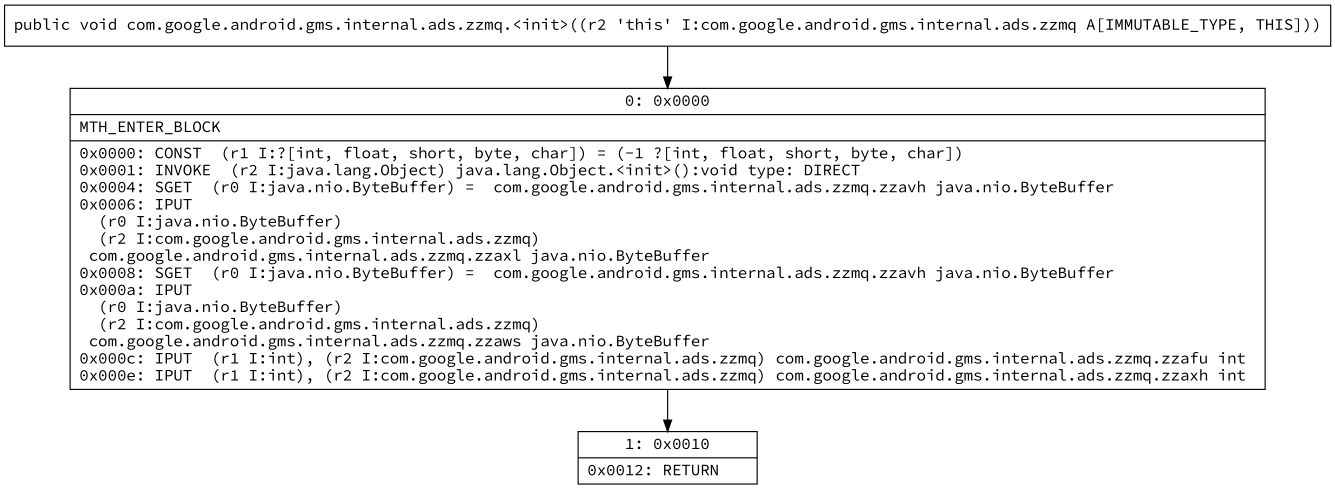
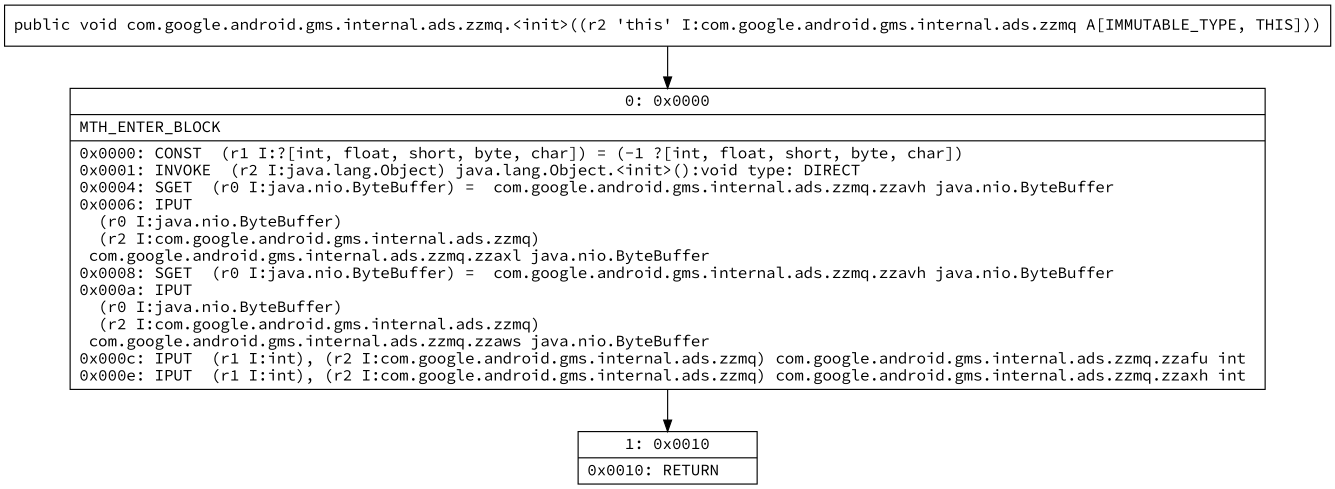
node "1: 0x0010": text "0x0012: RETURN" -> "0x0010: RETURN"
